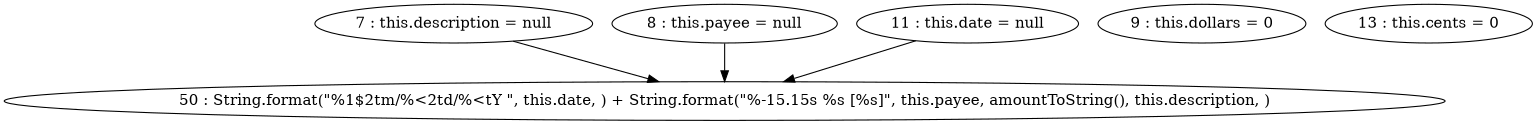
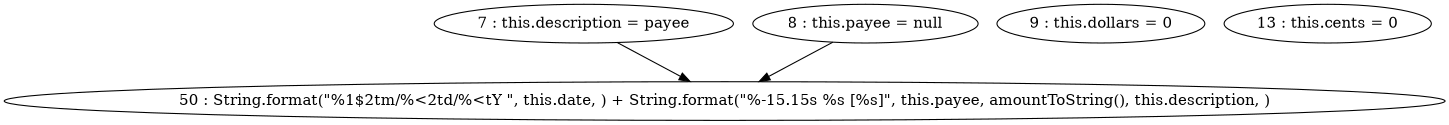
node "7 : this.description = null": label "7 : this.description = null" -> "7 : this.description = payee"
node "11 : this.date = null": removed
